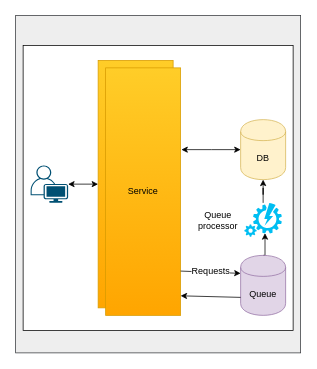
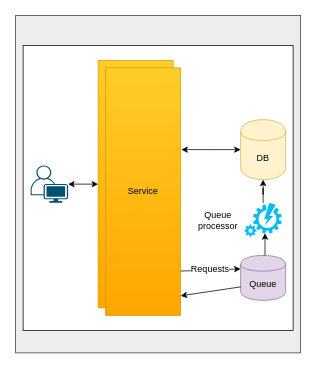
node "Queue": size 45x60 -> 45x45
